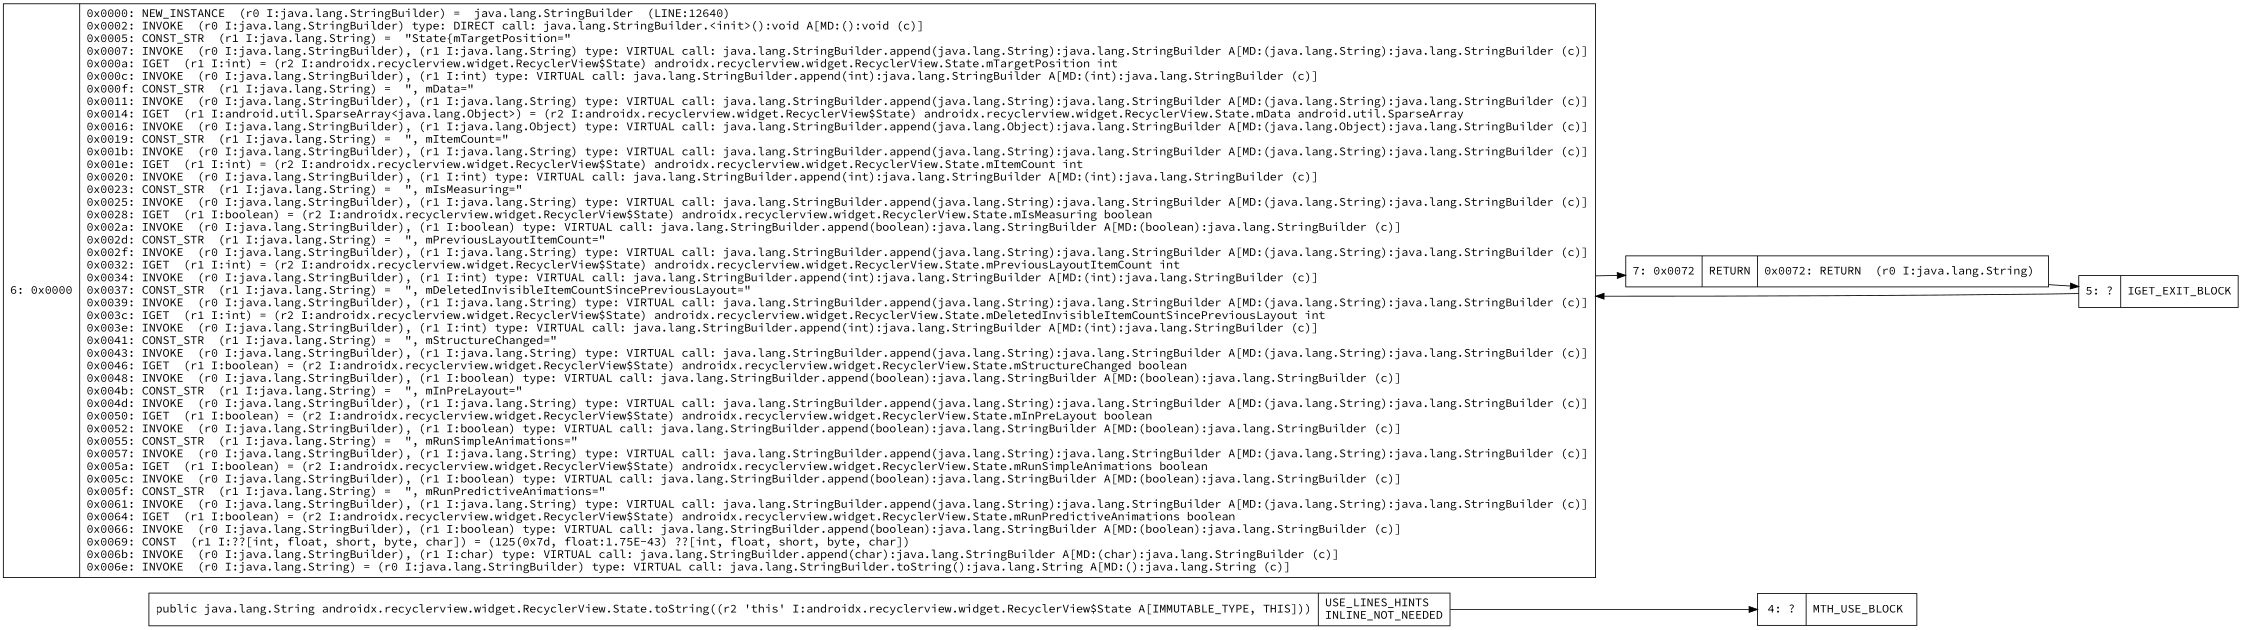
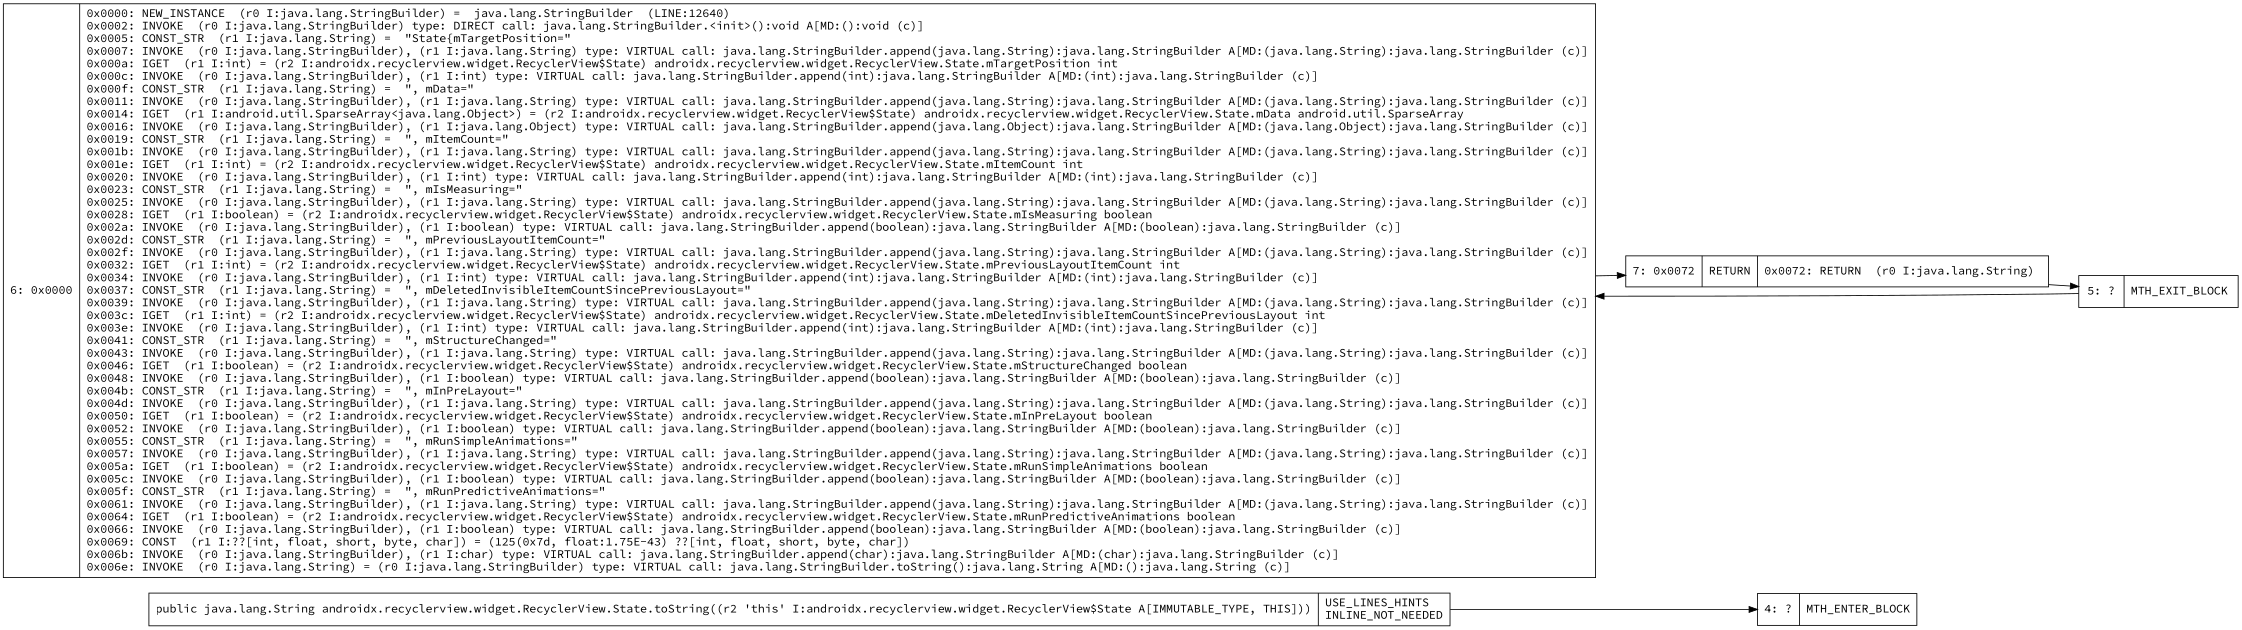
node "5: ?": text "IGET_EXIT_BLOCK" -> "MTH_EXIT_BLOCK"
node "4: ?": text "MTH_USE_BLOCK" -> "MTH_ENTER_BLOCK"
